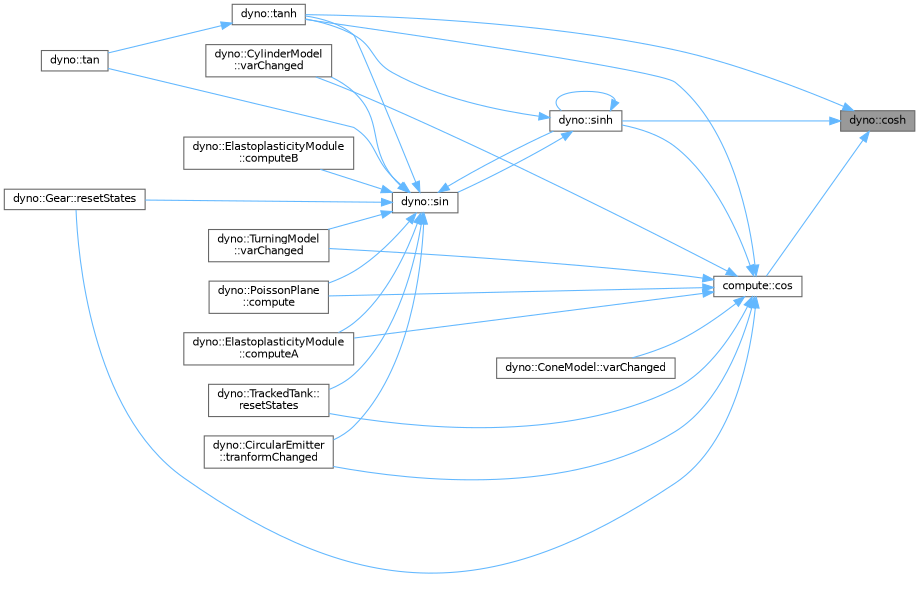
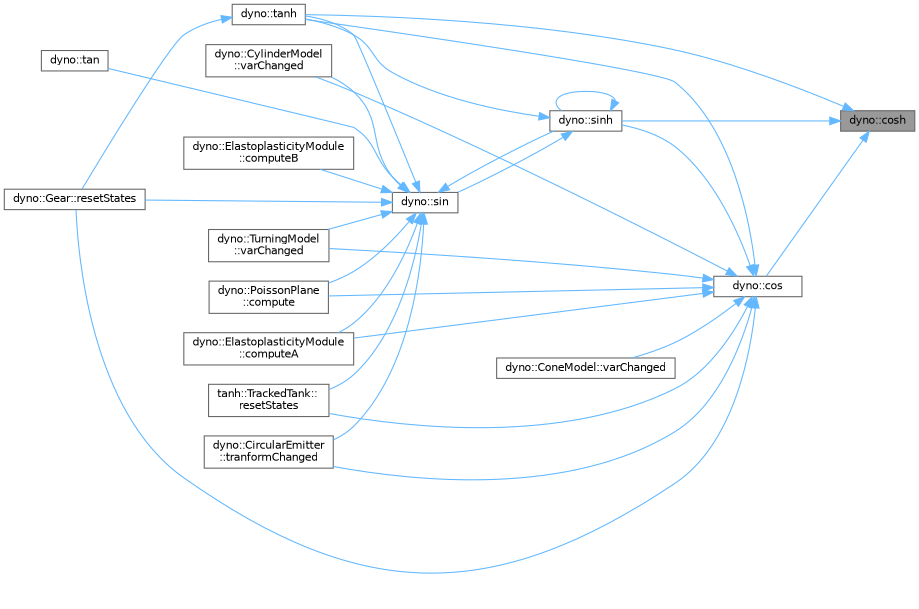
edge "dyno::tan" -> "dyno::tanh": now "dyno::Gear::resetStates" -> "dyno::tanh"
node "compute::cos": label "compute::cos" -> "dyno::cos"
node "dyno::TrackedTank:: resetStates": label "dyno::TrackedTank:: resetStates" -> "tanh::TrackedTank:: resetStates"
